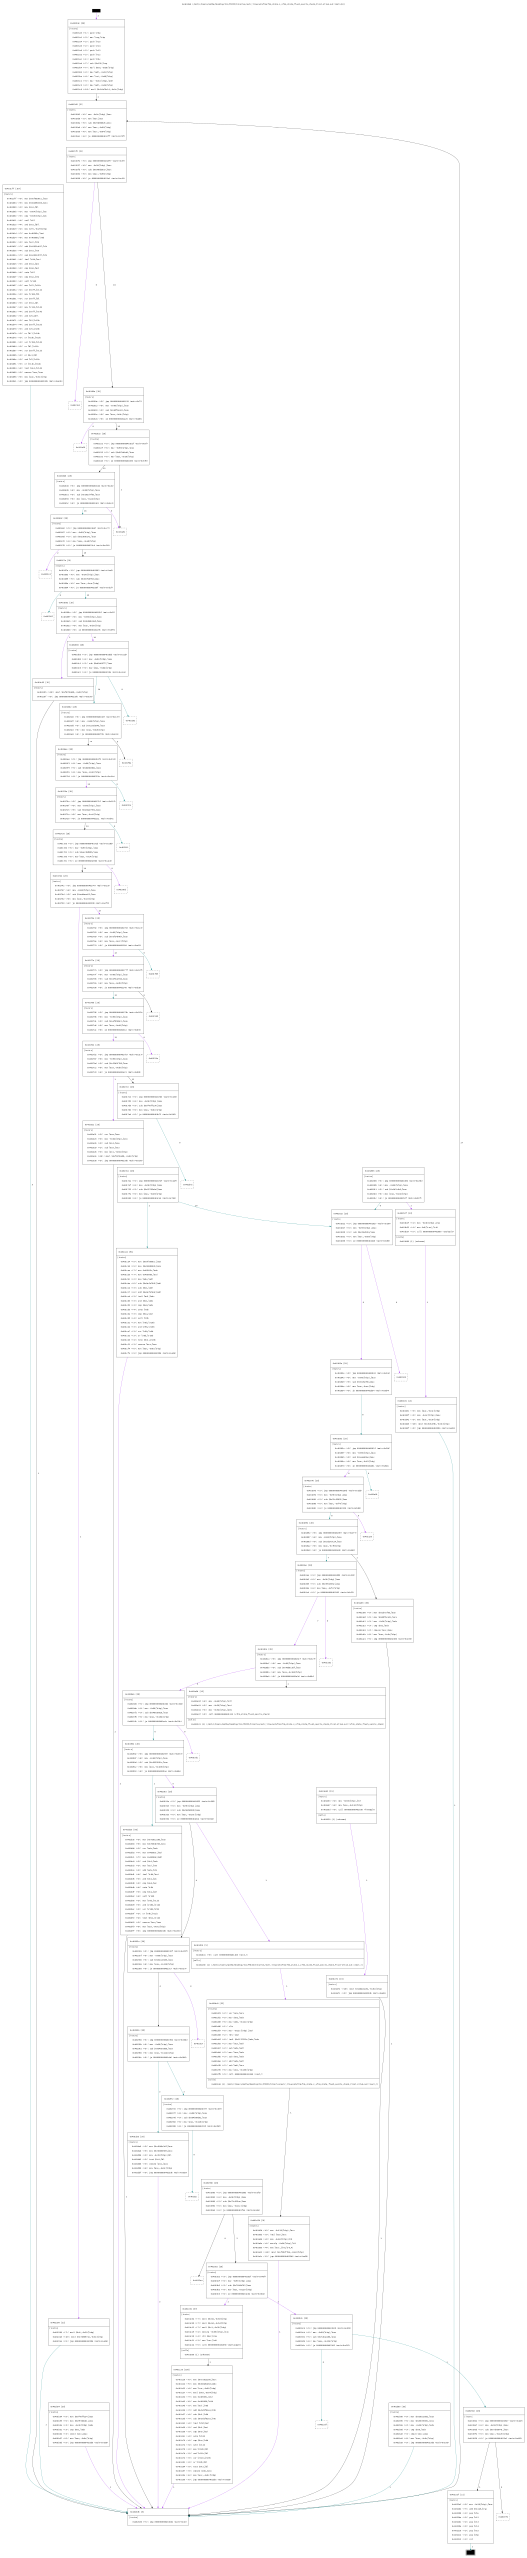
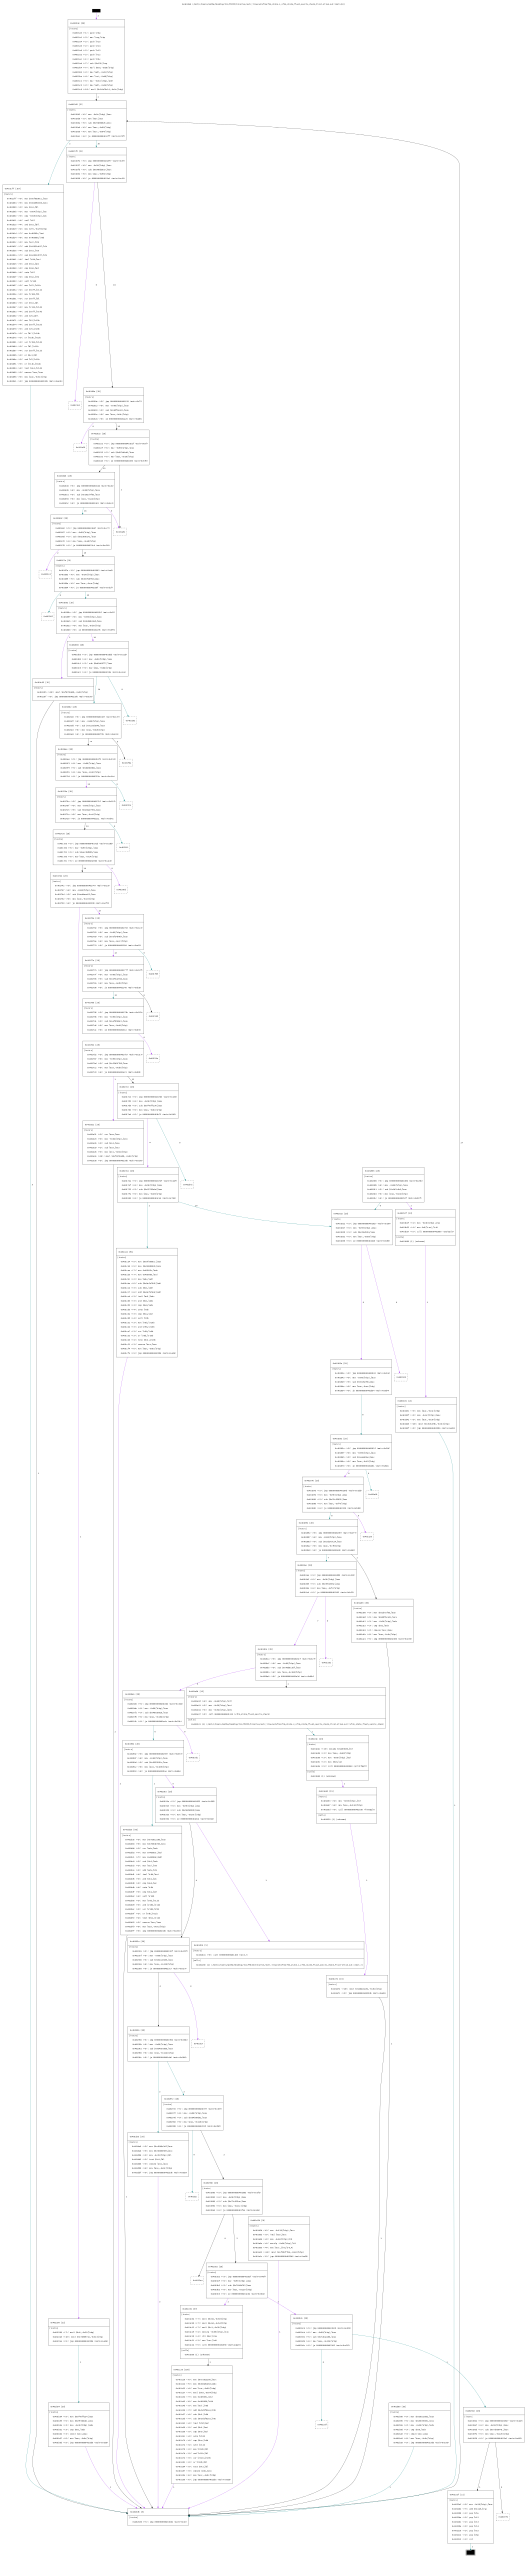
edge "0x4015d2 [32]" -> "0x4015f2 [28]": added, label "16"
edge "0x4015d2 [32]" -> "0x401cff [167]": added, label "2"
edge "0x401796 [28]" -> "0x4017b2 [28]": removed, label "13"
edge "0x4017ce [28]" -> "0x4017ea [28]": added, label "12"
node "0x401e4c [23]": added
node "0x401dc9 [52]": removed
edge "0x401972 [28]" -> "0x40198e [28]": added, label "2"
edge "0x402299 [22]" -> "0x4023d6 [5]": now "0x402299 [22]" -> "0x401b54 [30]"
